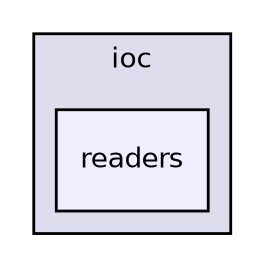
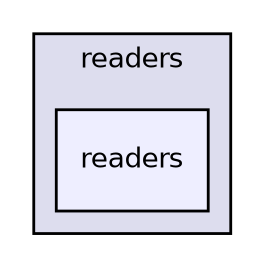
cluster "ioc": label "ioc" -> "readers"
